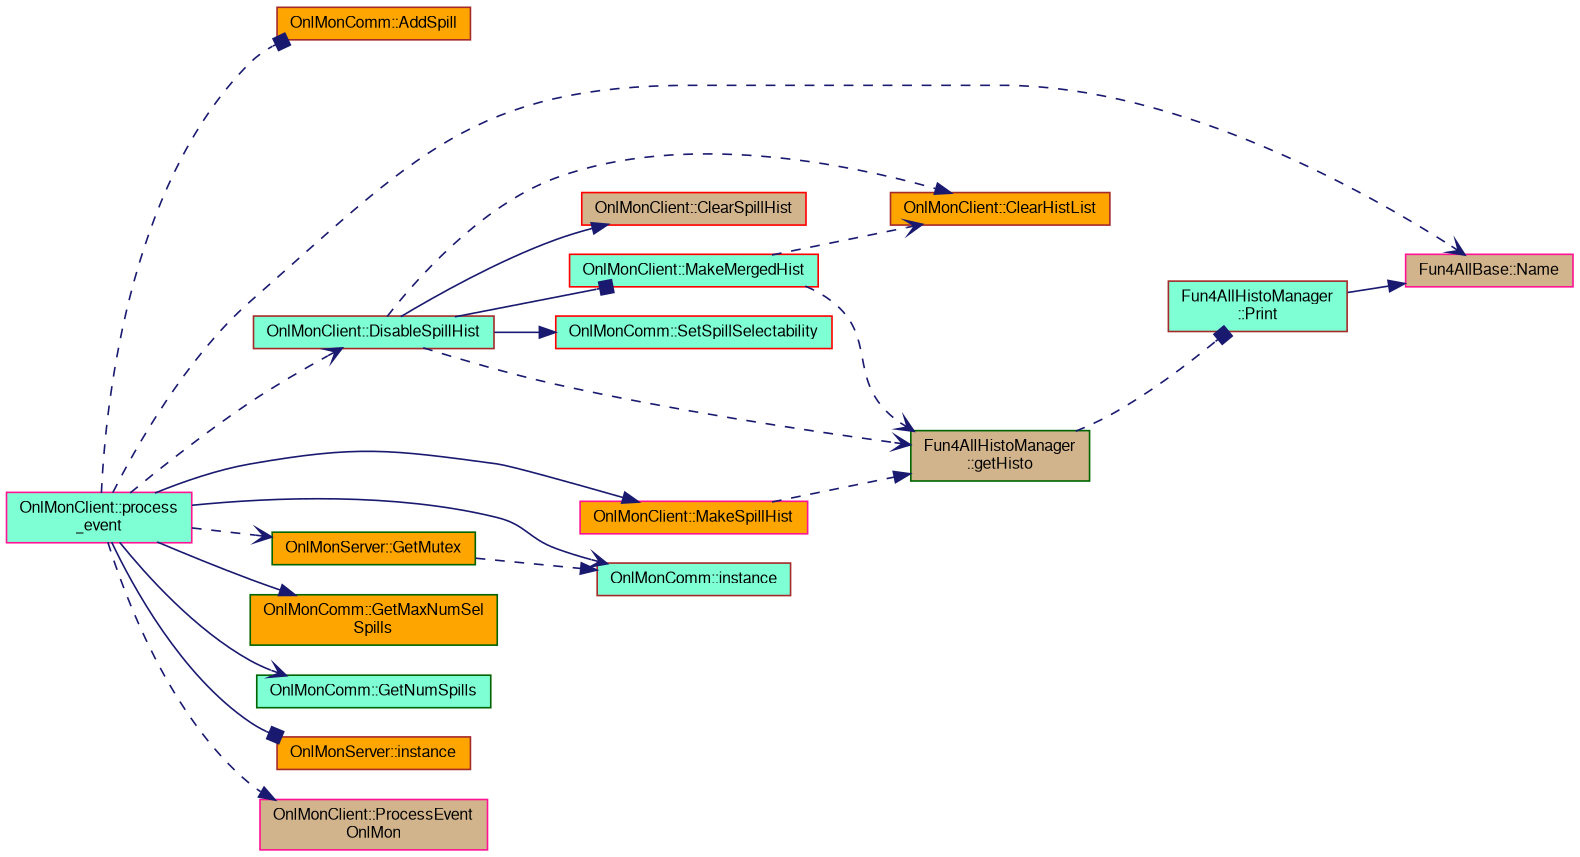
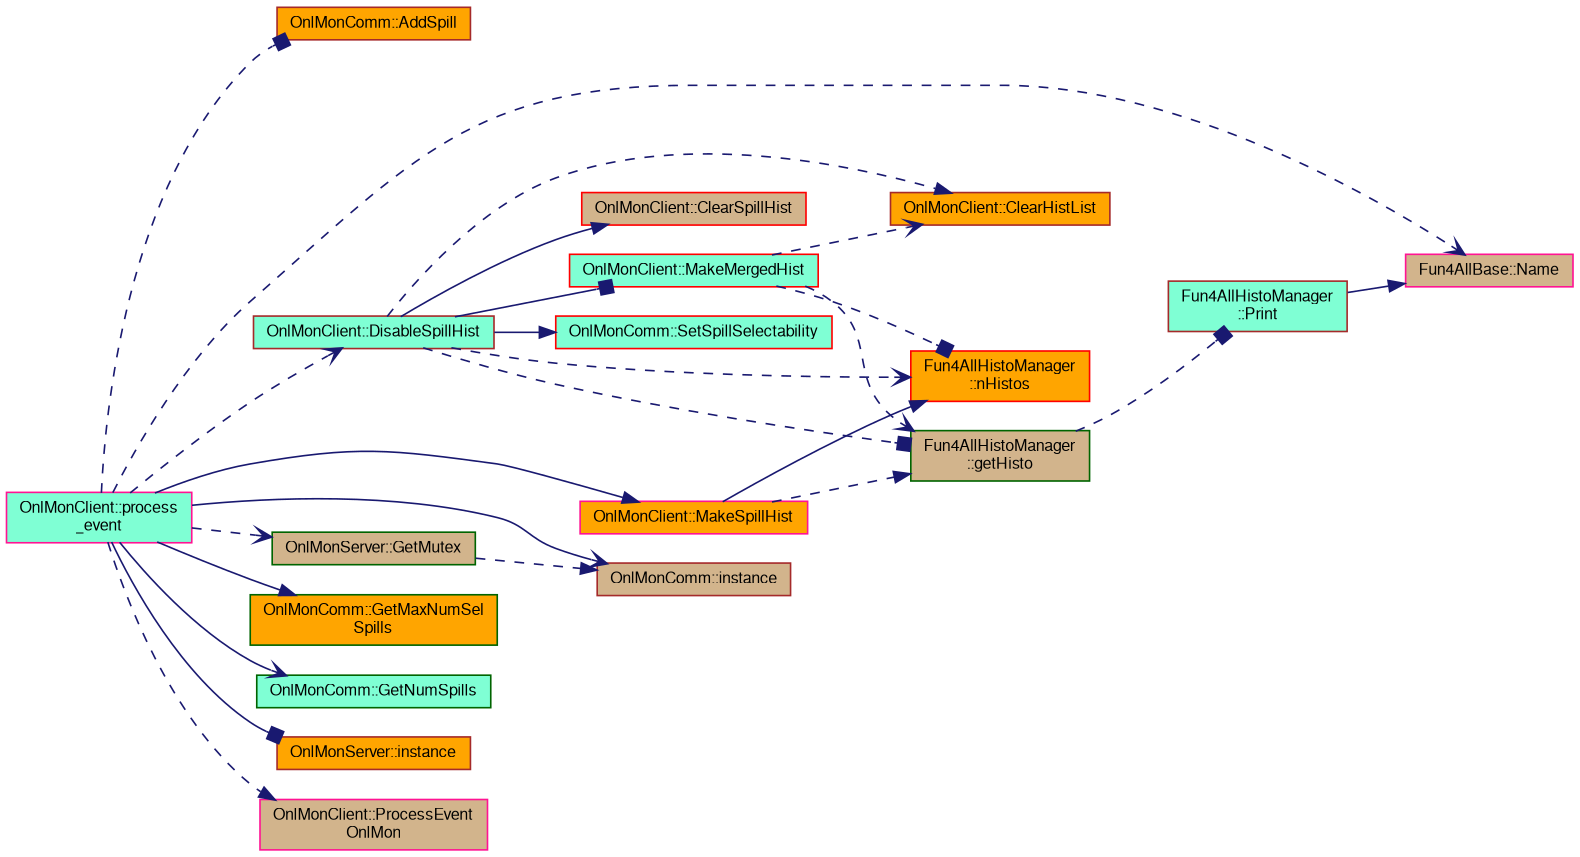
node "Fun4AllHistoManager ::nHistos": added
edge "OnlMonClient::DisableSpillHist" -> "Fun4AllHistoManager ::getHisto": arrowhead vee -> box
node "OnlMonServer::GetMutex": fillcolor orange -> tan
node "OnlMonComm::instance": fillcolor aquamarine -> tan
